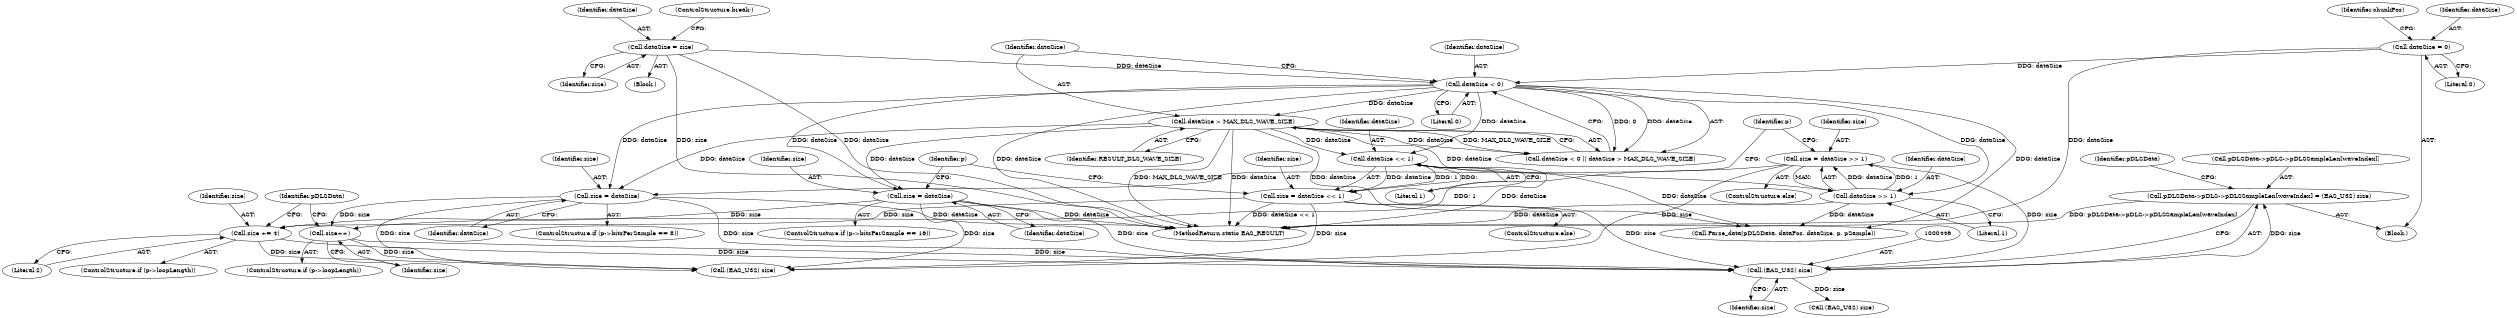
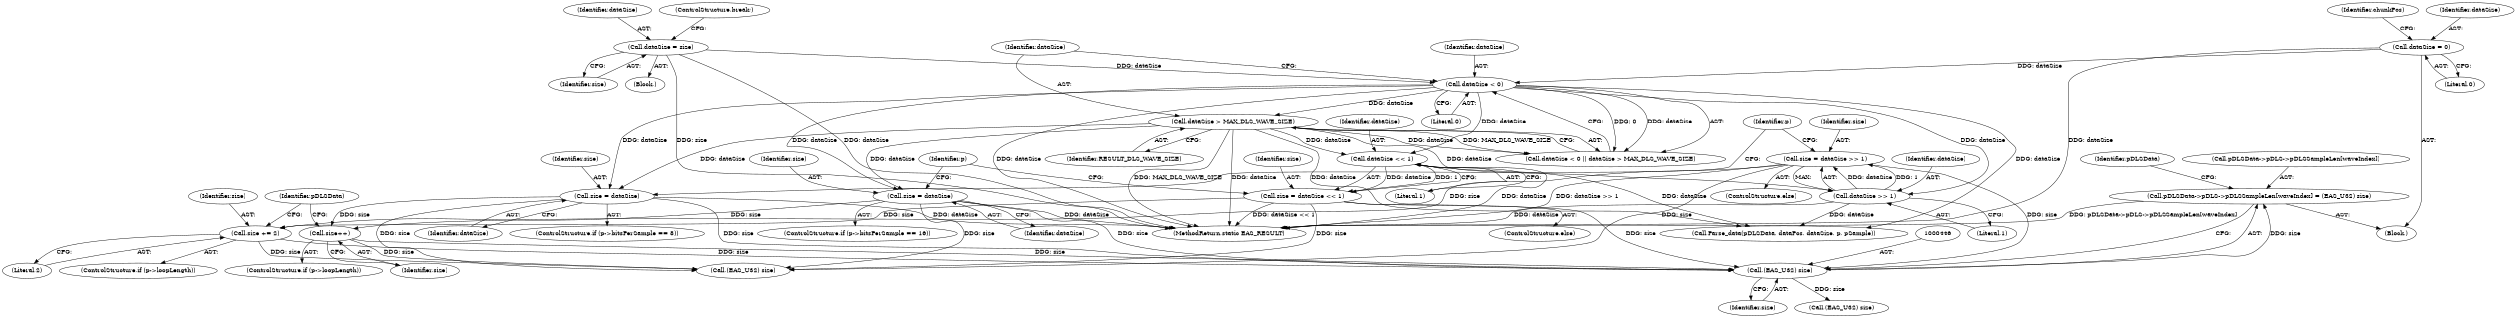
edge "(Call,size = dataSize << 1)" -> "(Call,dataSize << 1)": label "DDG: " -> "CFG: "
edge "(Call,size = dataSize >> 1)" -> "(Call,size++)": label "DDG: 1" -> "DDG: size"
edge "(Call,size = dataSize >> 1)" -> "(MethodReturn,static EAS_RESULT)": added, label "DDG: dataSize >> 1"
node "(Call,size += 4)": label "(Call,size += 4)" -> "(Call,size += 2)"
